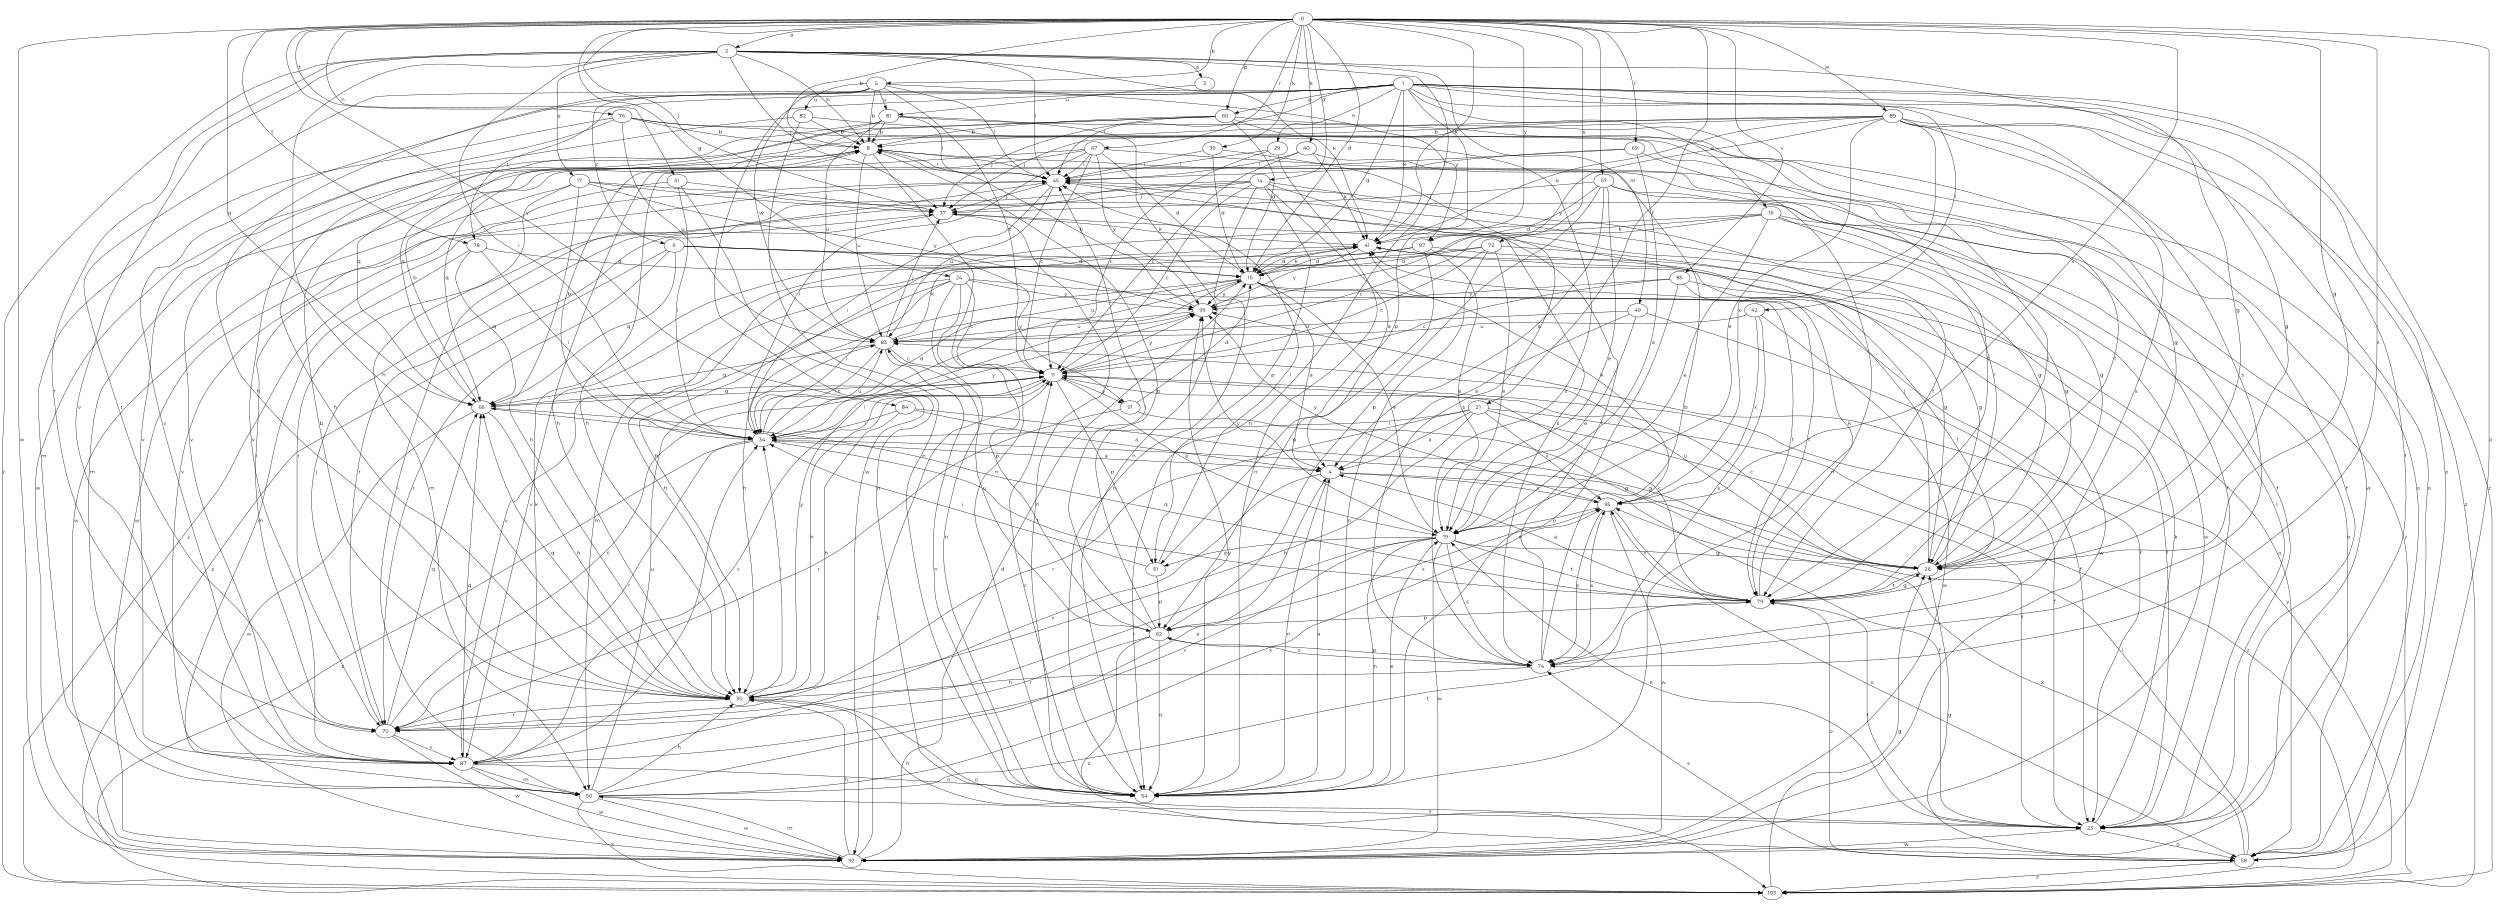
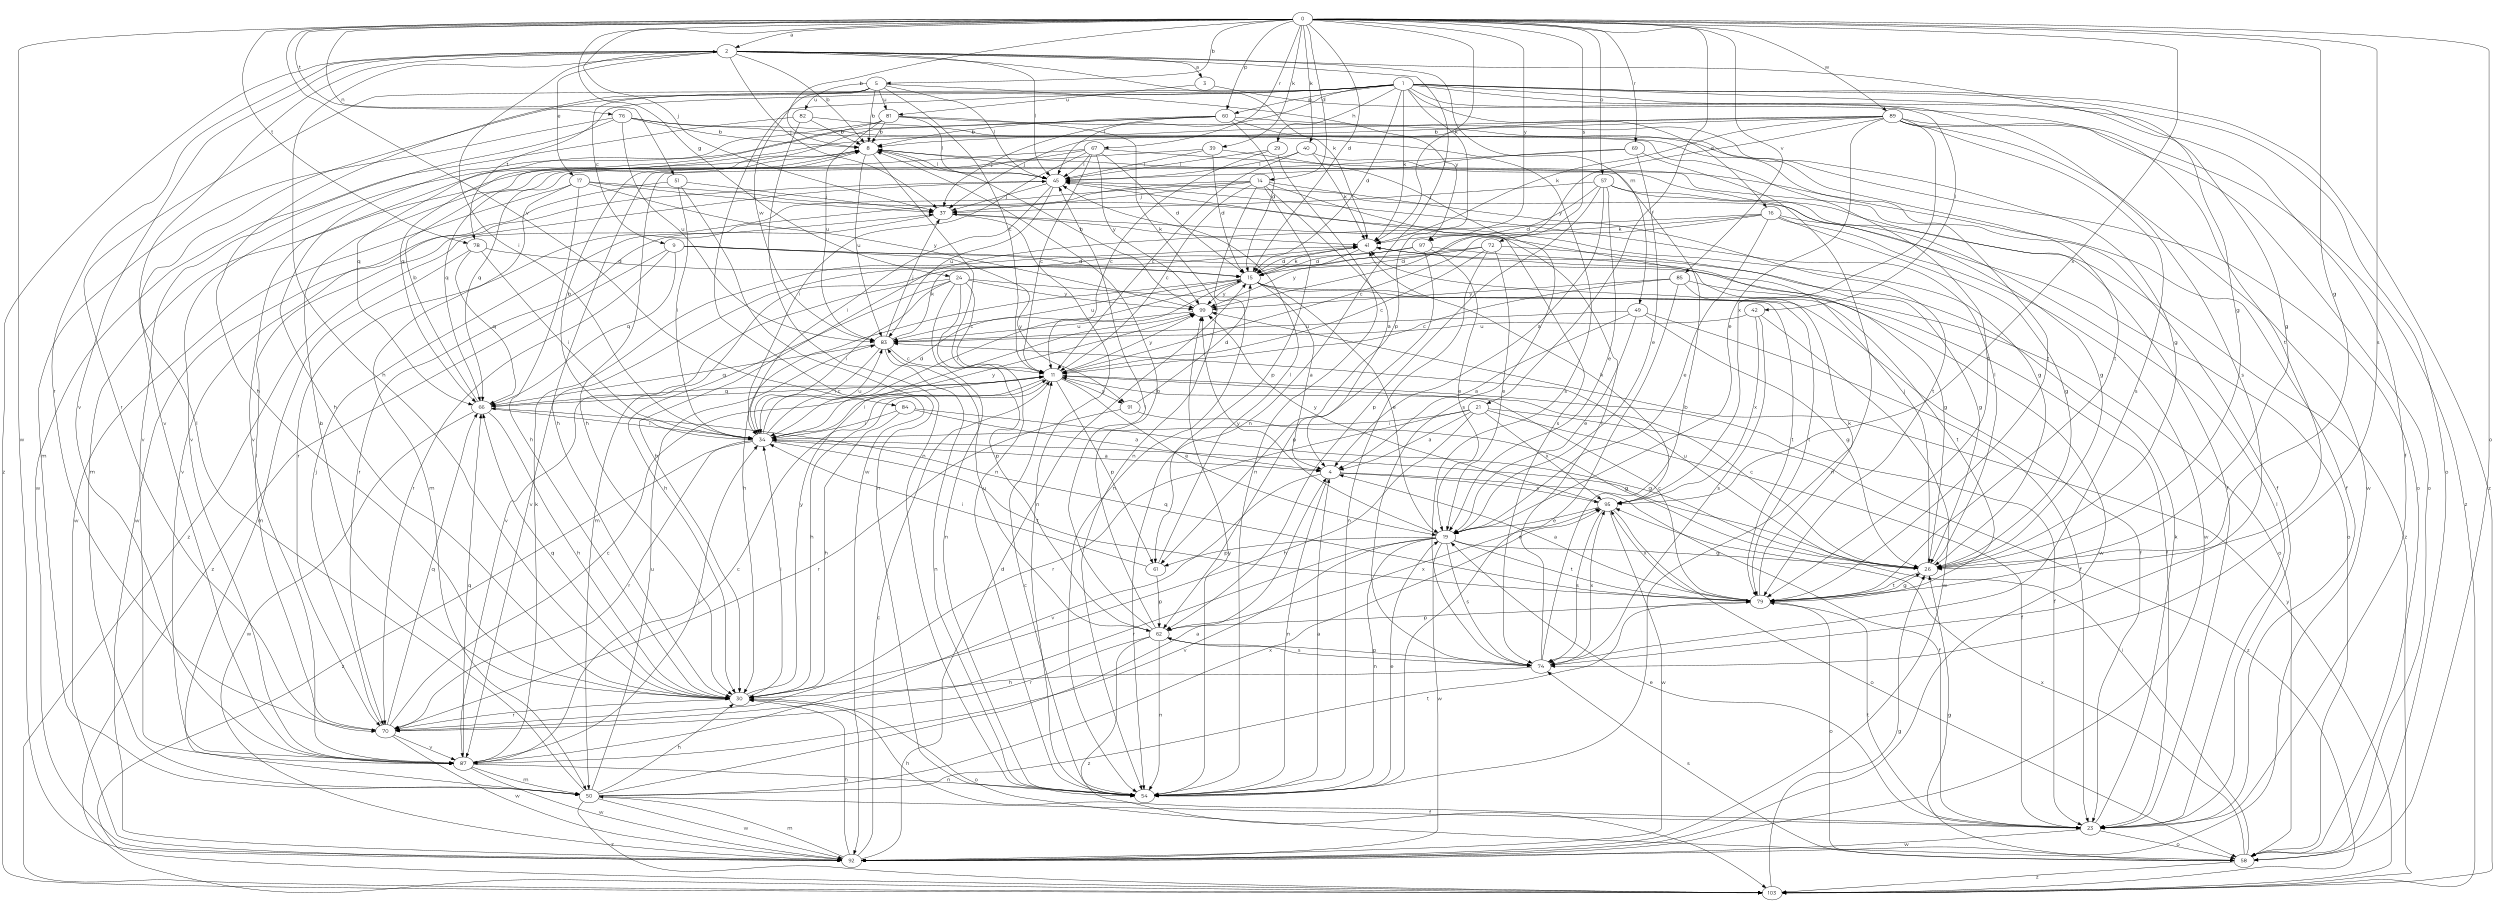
edge "0" -> "66": now "39" -> "66"
edge "3" -> "79": added, label "t"
edge "50" -> "45": now "50" -> "2"
edge "49" -> "26": added, label "g"
